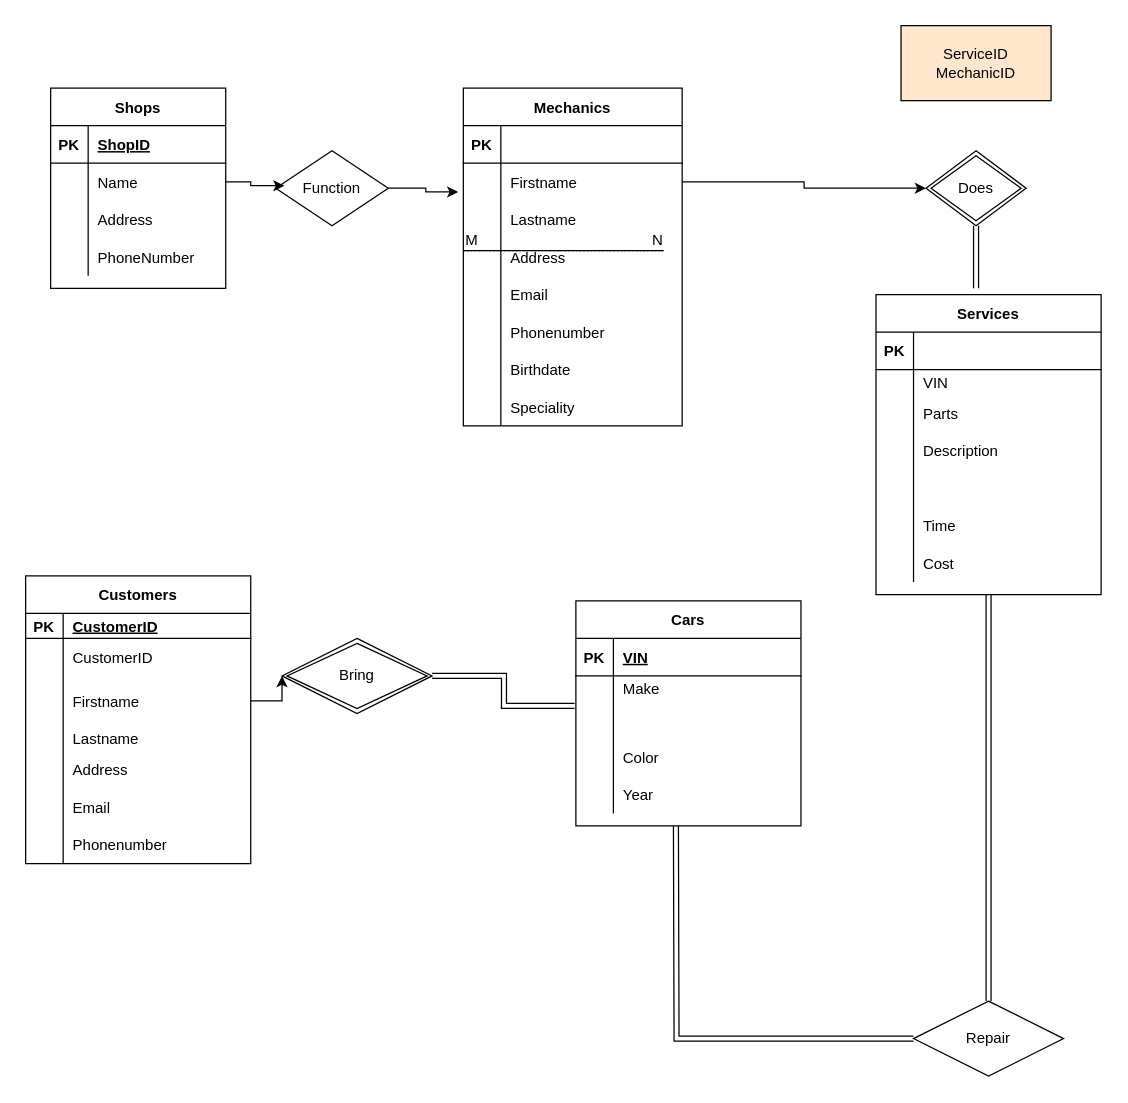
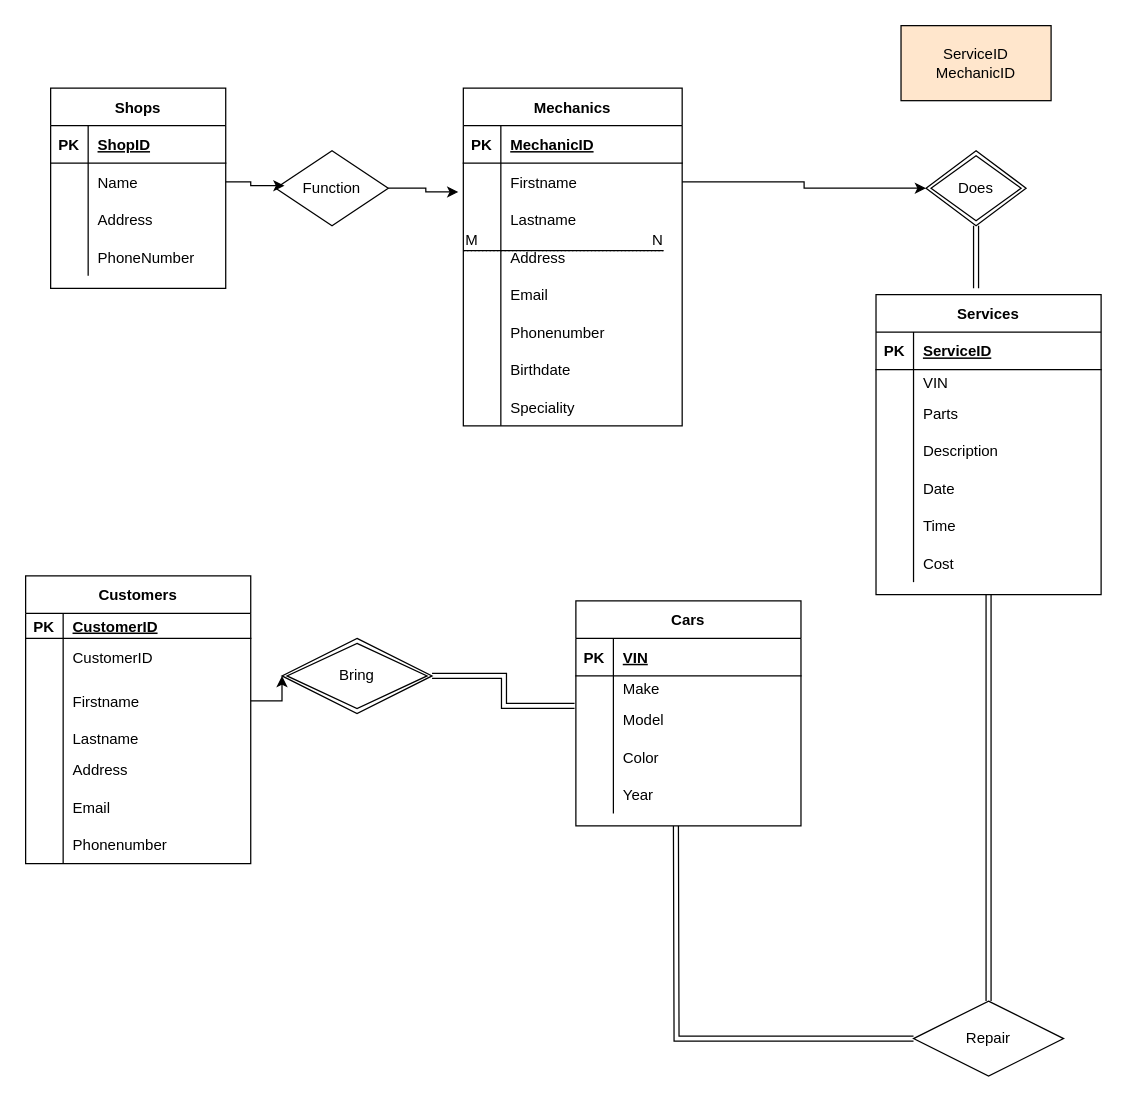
node "MechanicID": added
node "ServiceID": added
node "Date": added
node "Model": added
